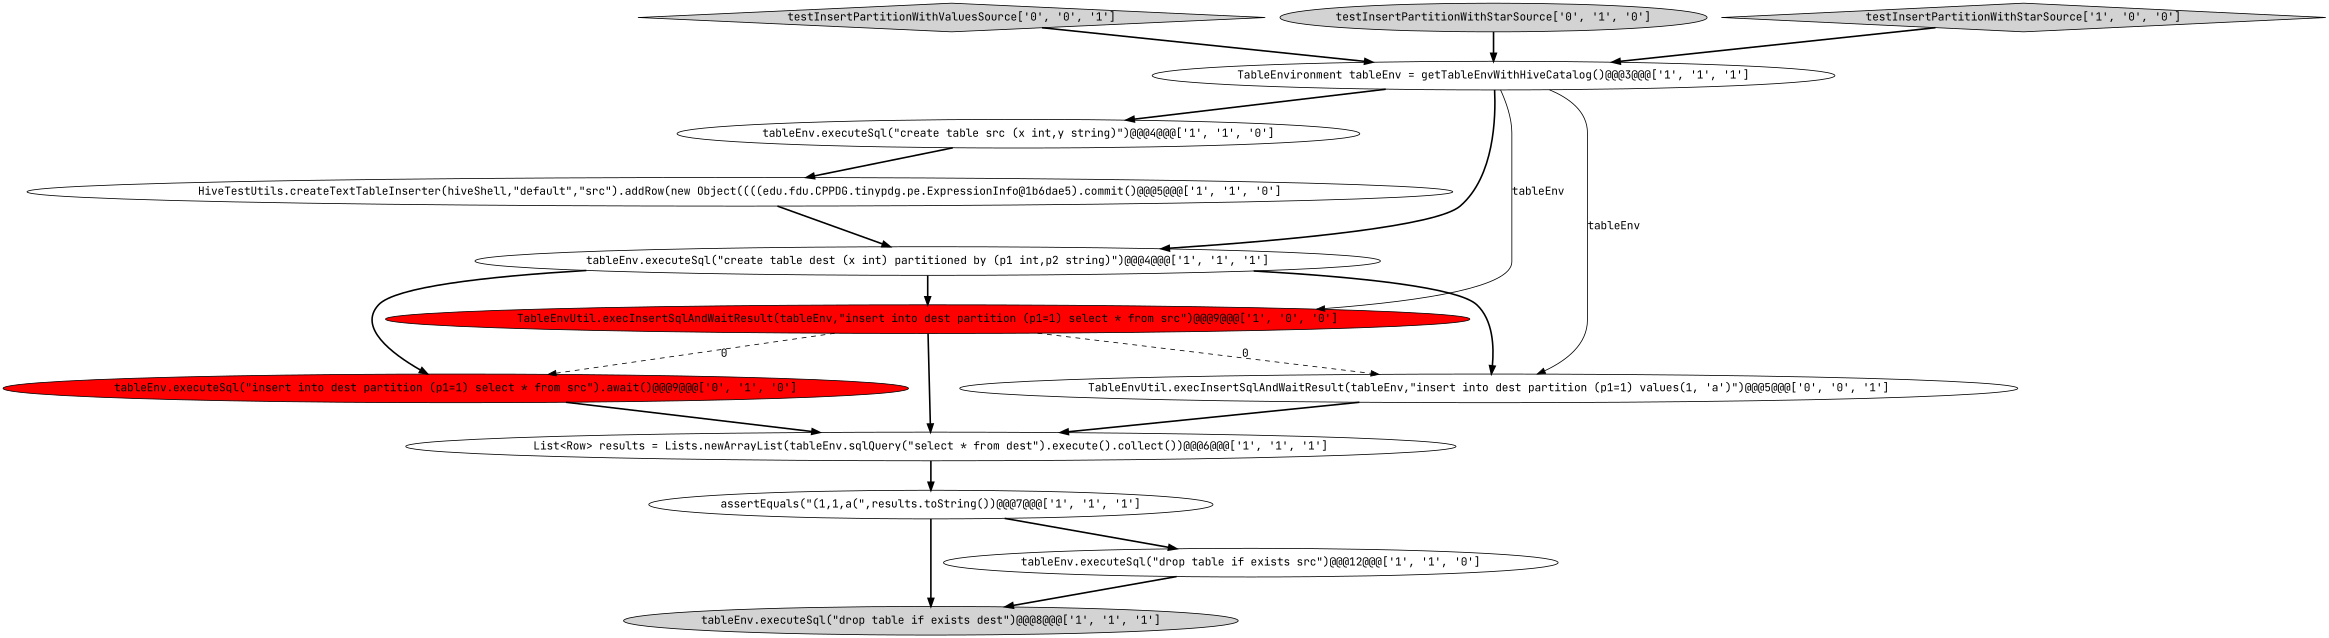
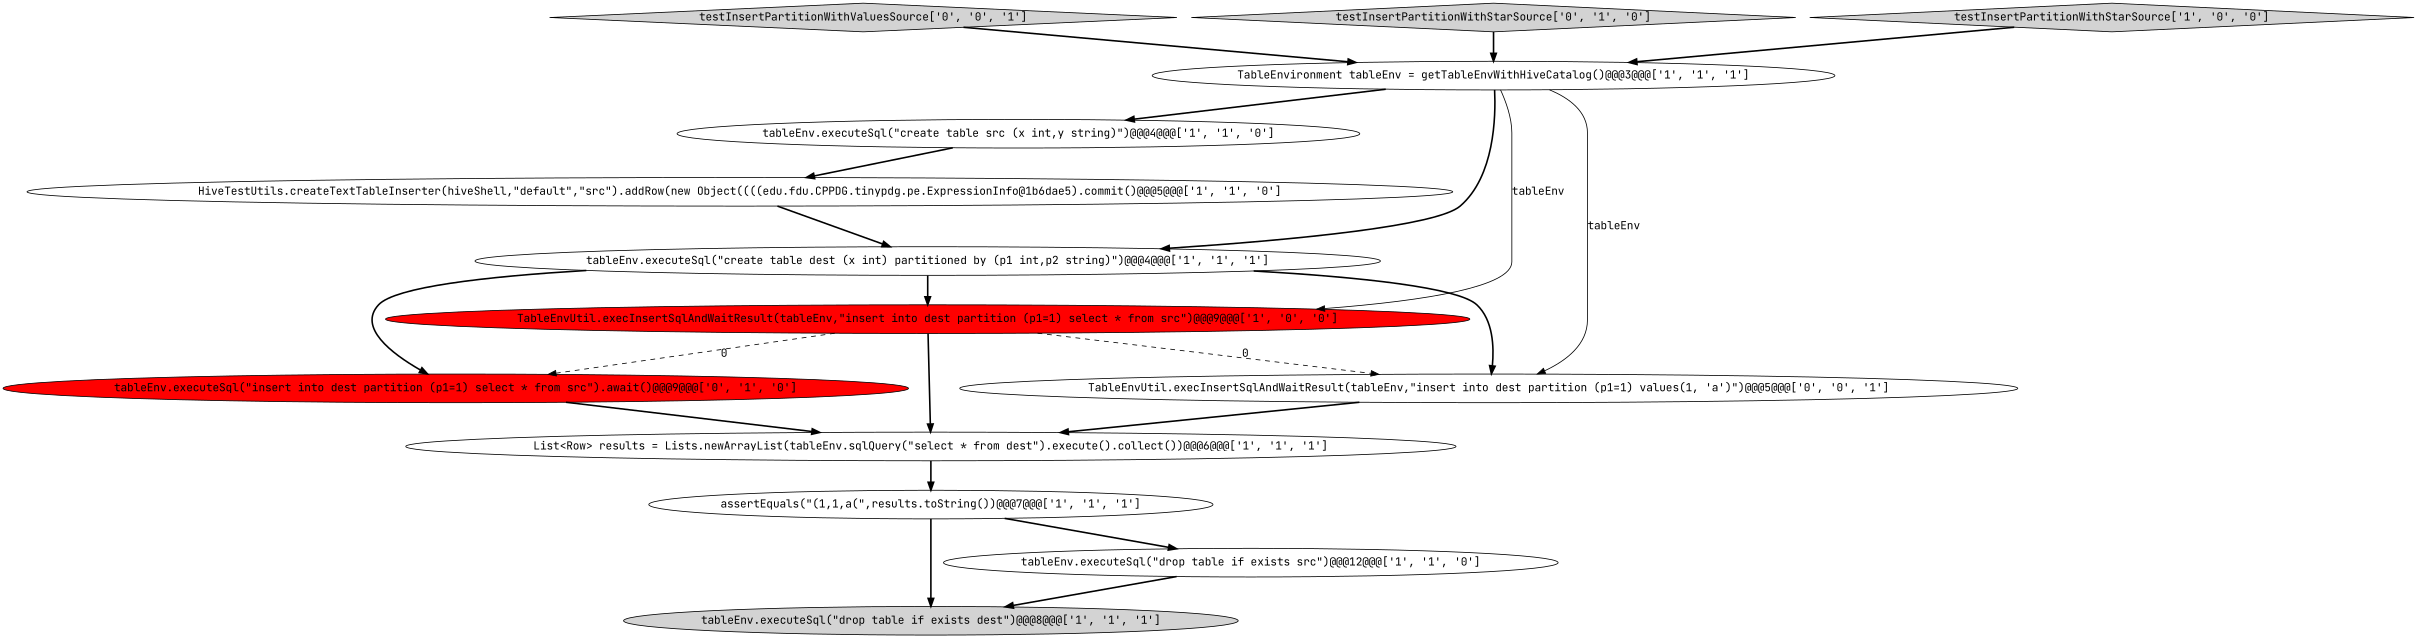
node "testInsertPartitionWithStarSource['0', '1', '0']": shape ellipse -> diamond
